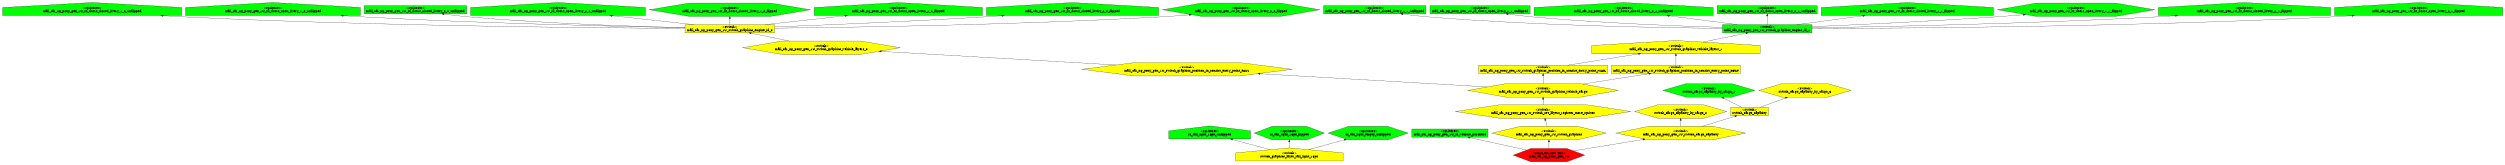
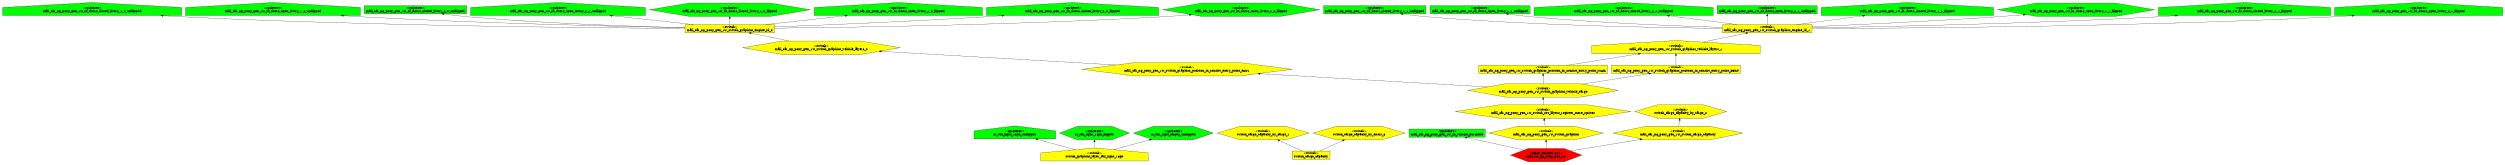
node "<switch> mail_car_ng_pony_gen_1U_switch_graphics_engine_id_1": fillcolor green -> yellow
node "<switch> switch_cargo_capacity_by_cargo_1": fillcolor green -> yellow
node "<switch> switch_cargo_capacity_by_cargo_3": label "<switch> switch_cargo_capacity_by_cargo_3" -> "<switch> switch_cargo_capacity_by_doors_3"
edge "<switch> mail_car_ng_pony_gen_1U_switch_cargo_capacity" -> "<switch> switch_cargo_capacity": removed
